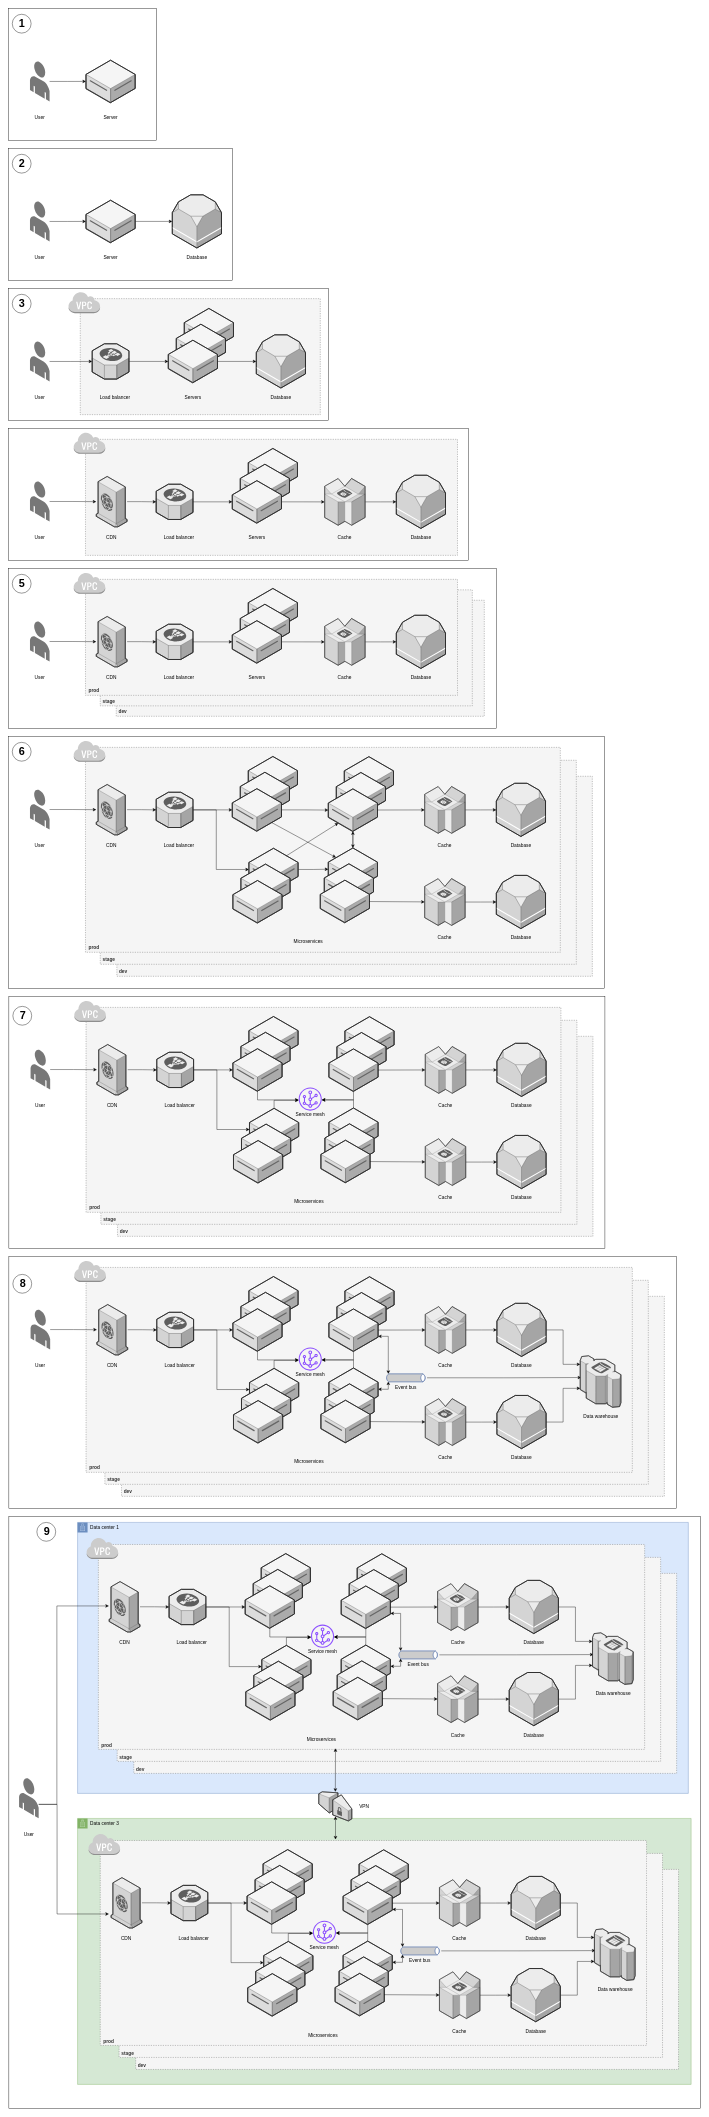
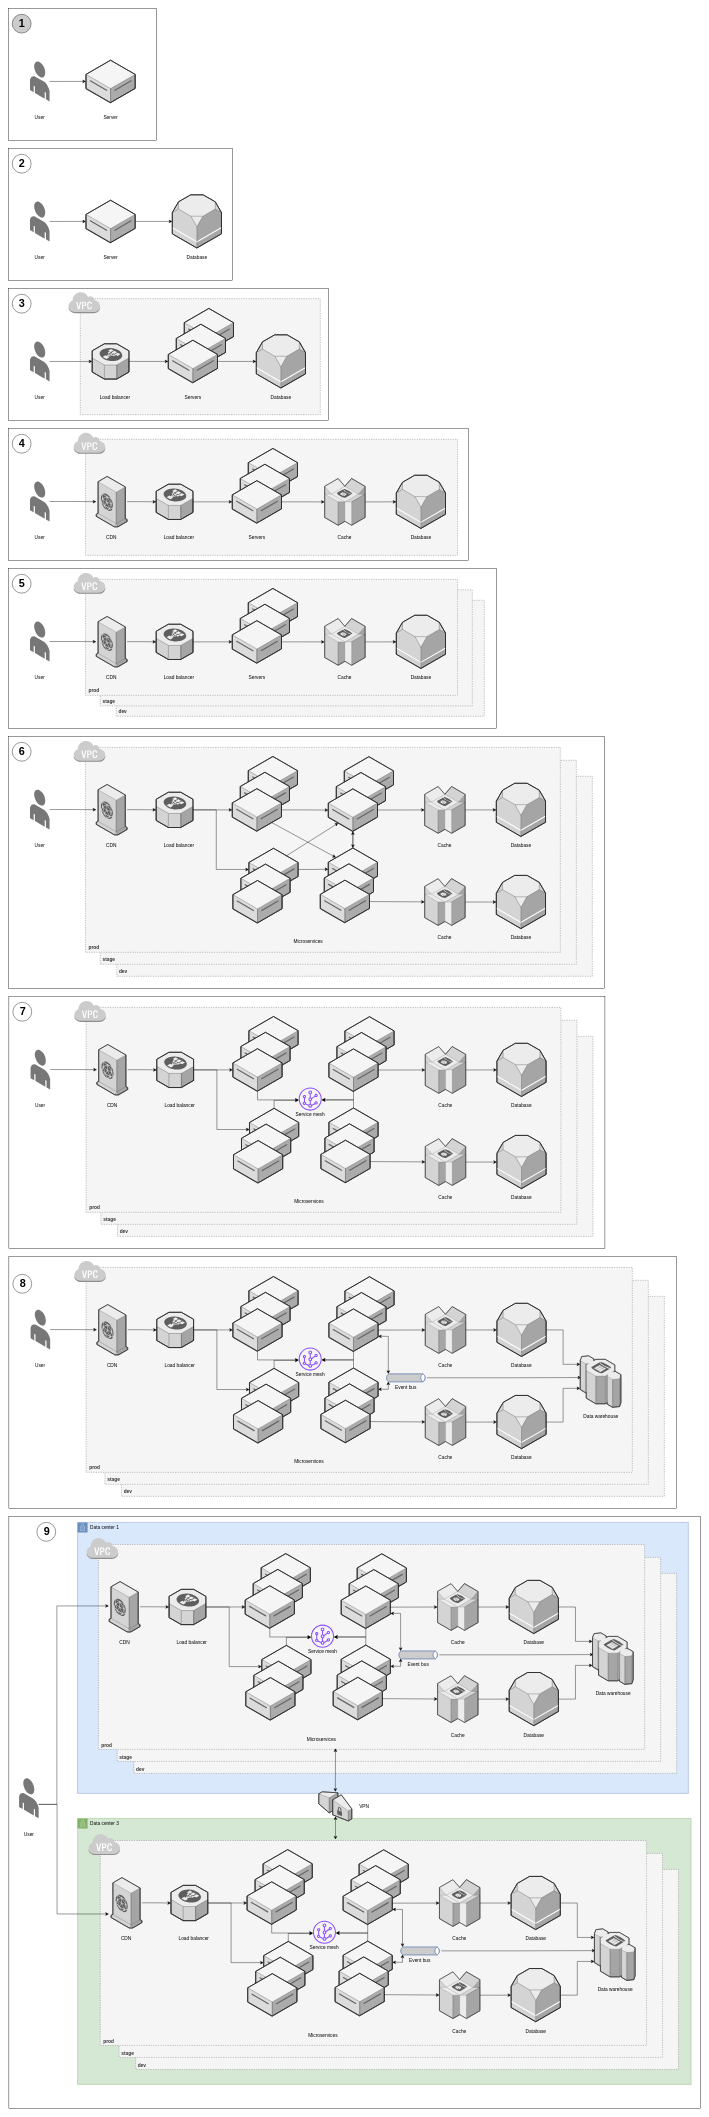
node "1": fillcolor #ffffff -> #cccccc
node "4": added
node "7": moved (22, 1016) -> (22, 1012)
